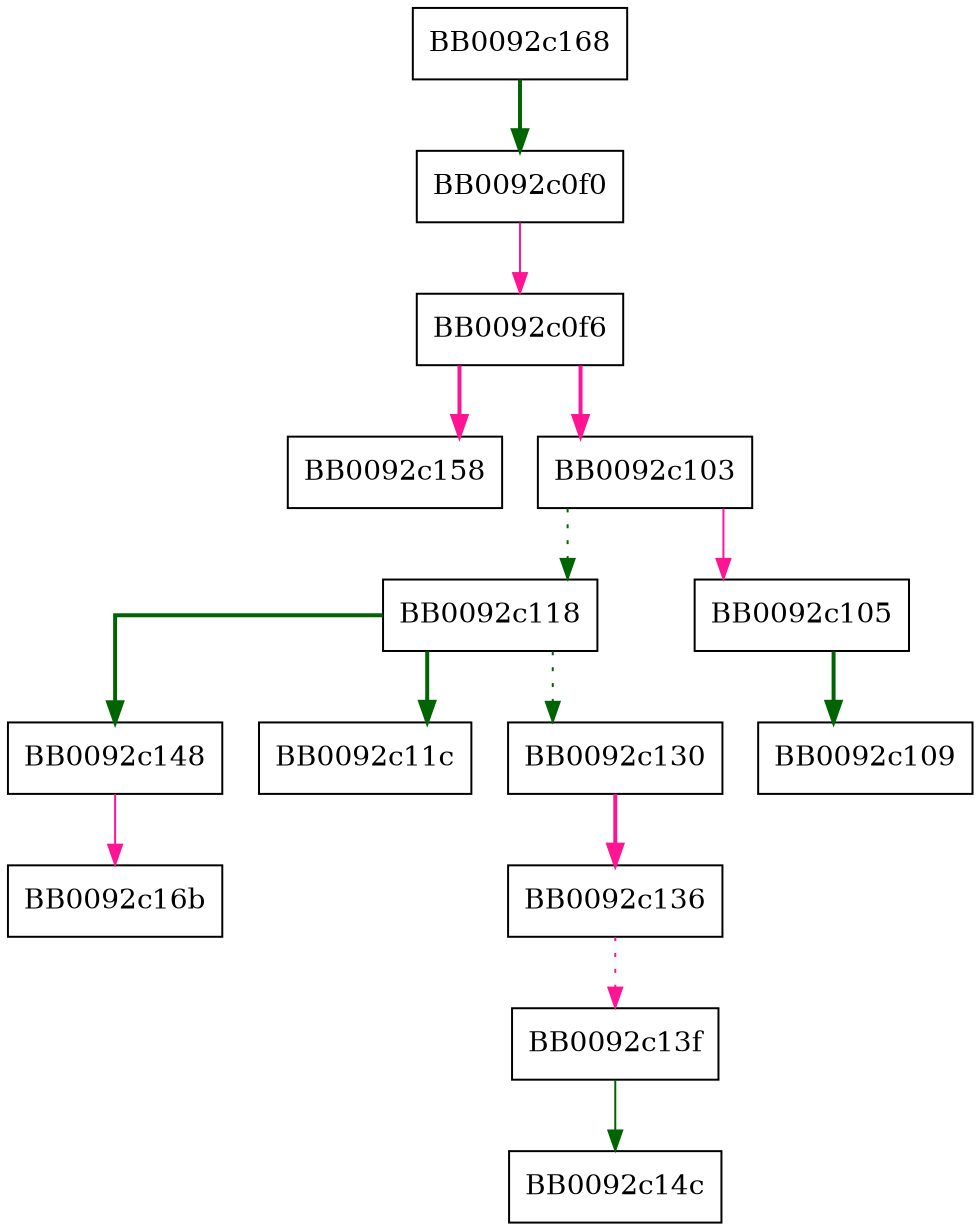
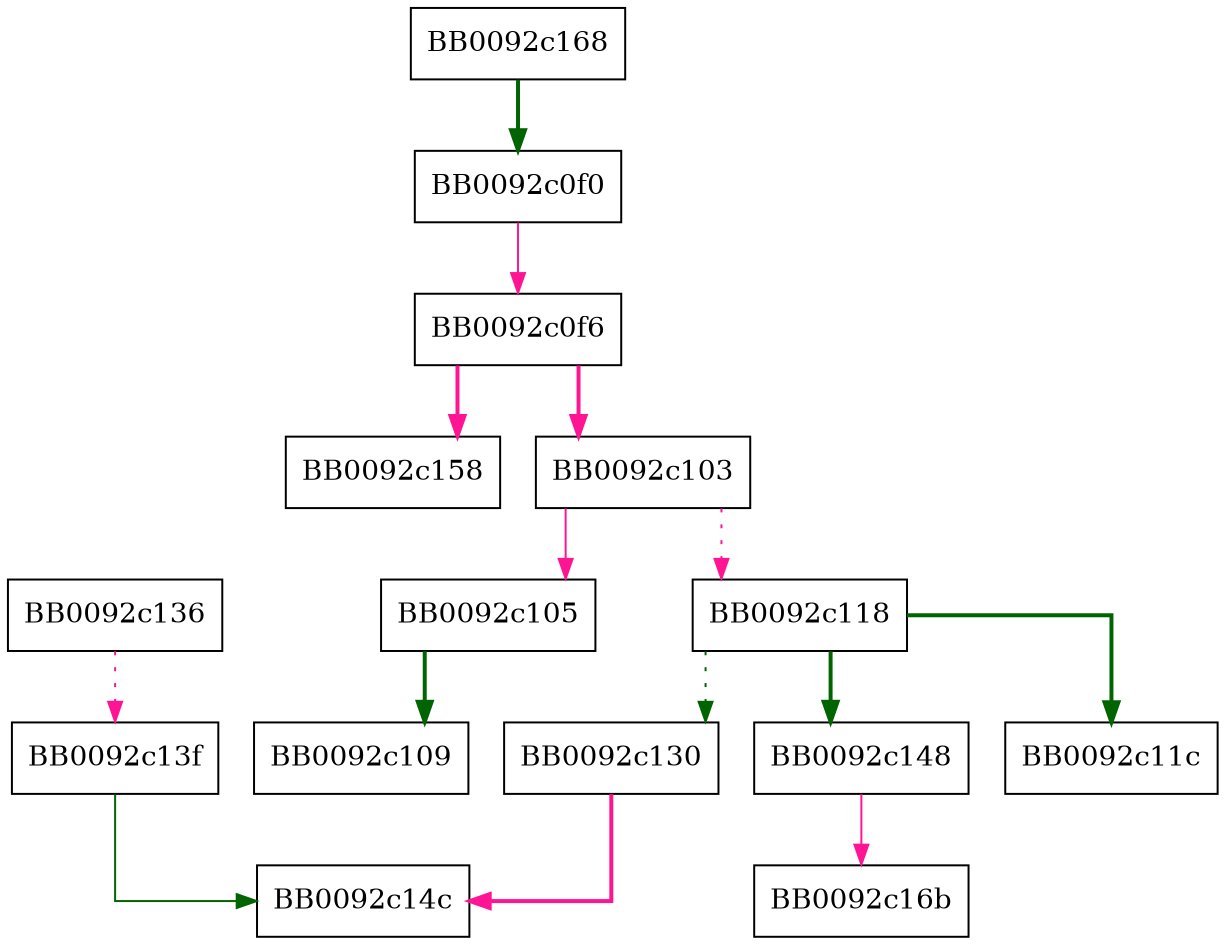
edge "BB0092c103" -> "BB0092c118": color darkgreen -> deeppink
edge "BB0092c130" -> "BB0092c136": now "BB0092c130" -> "BB0092c14c"
